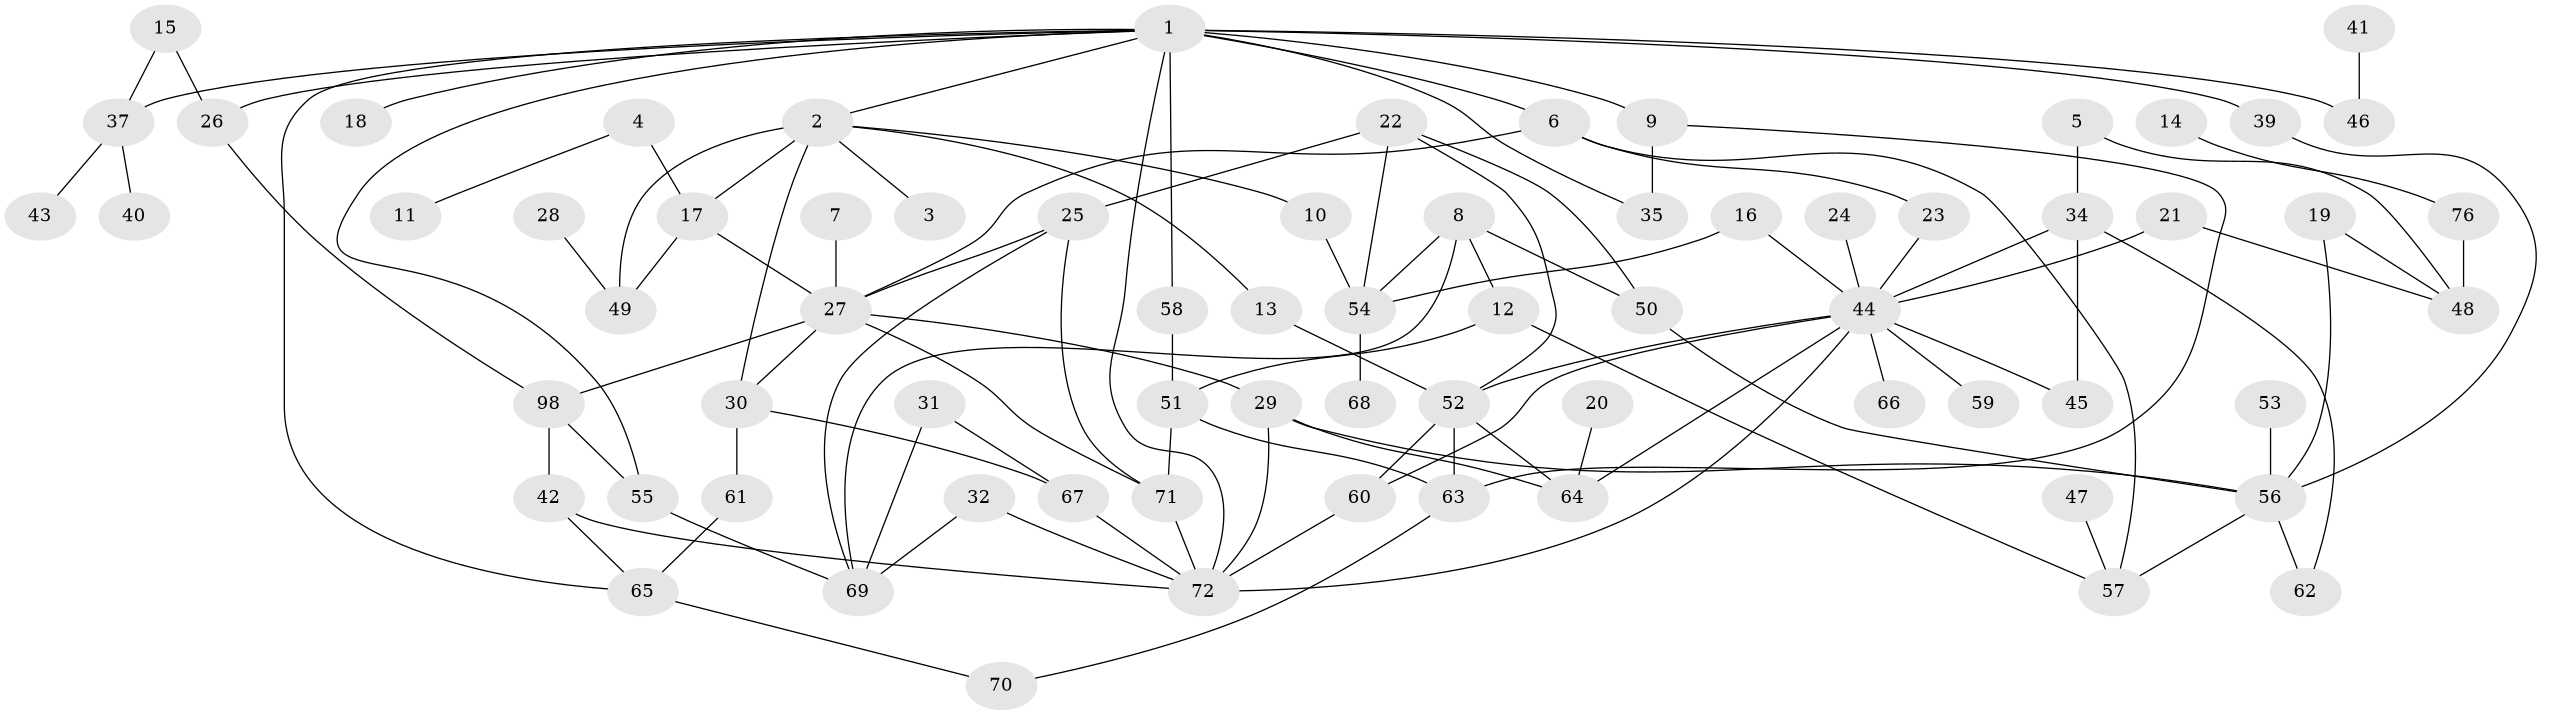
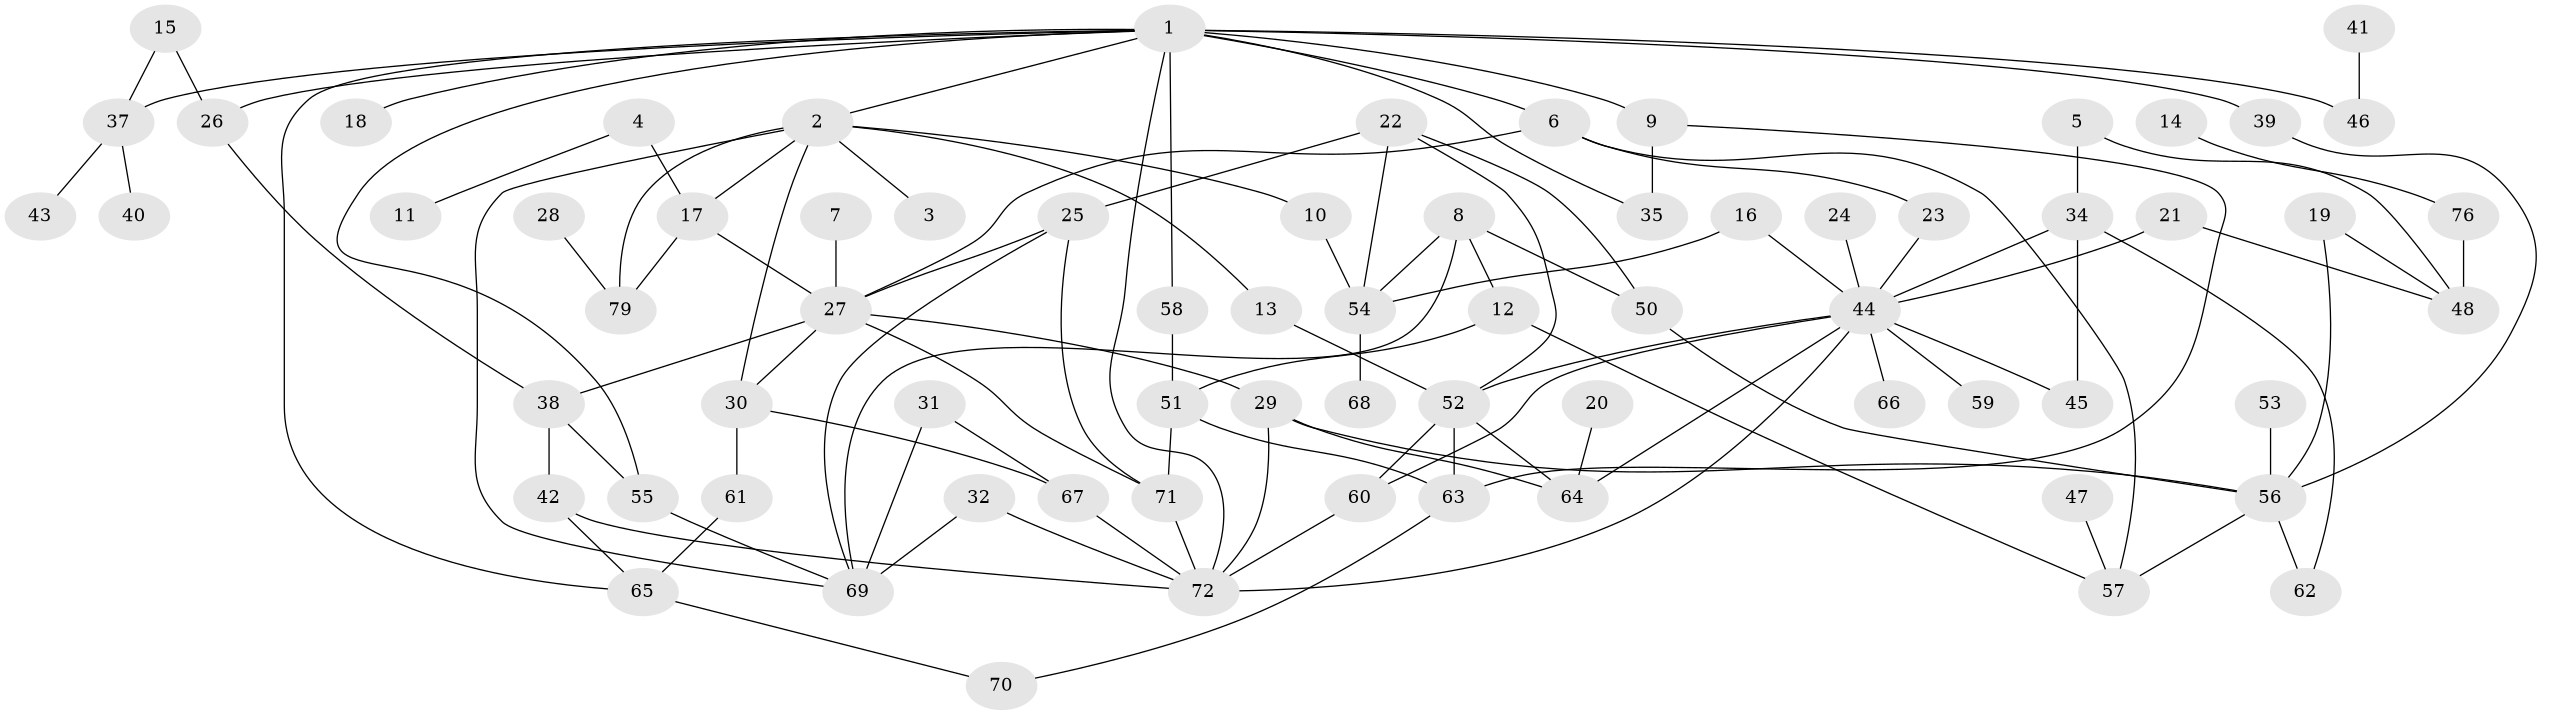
node "49": label "49" -> "79"
edge "2" -- "69": added
node "98": label "98" -> "38"
